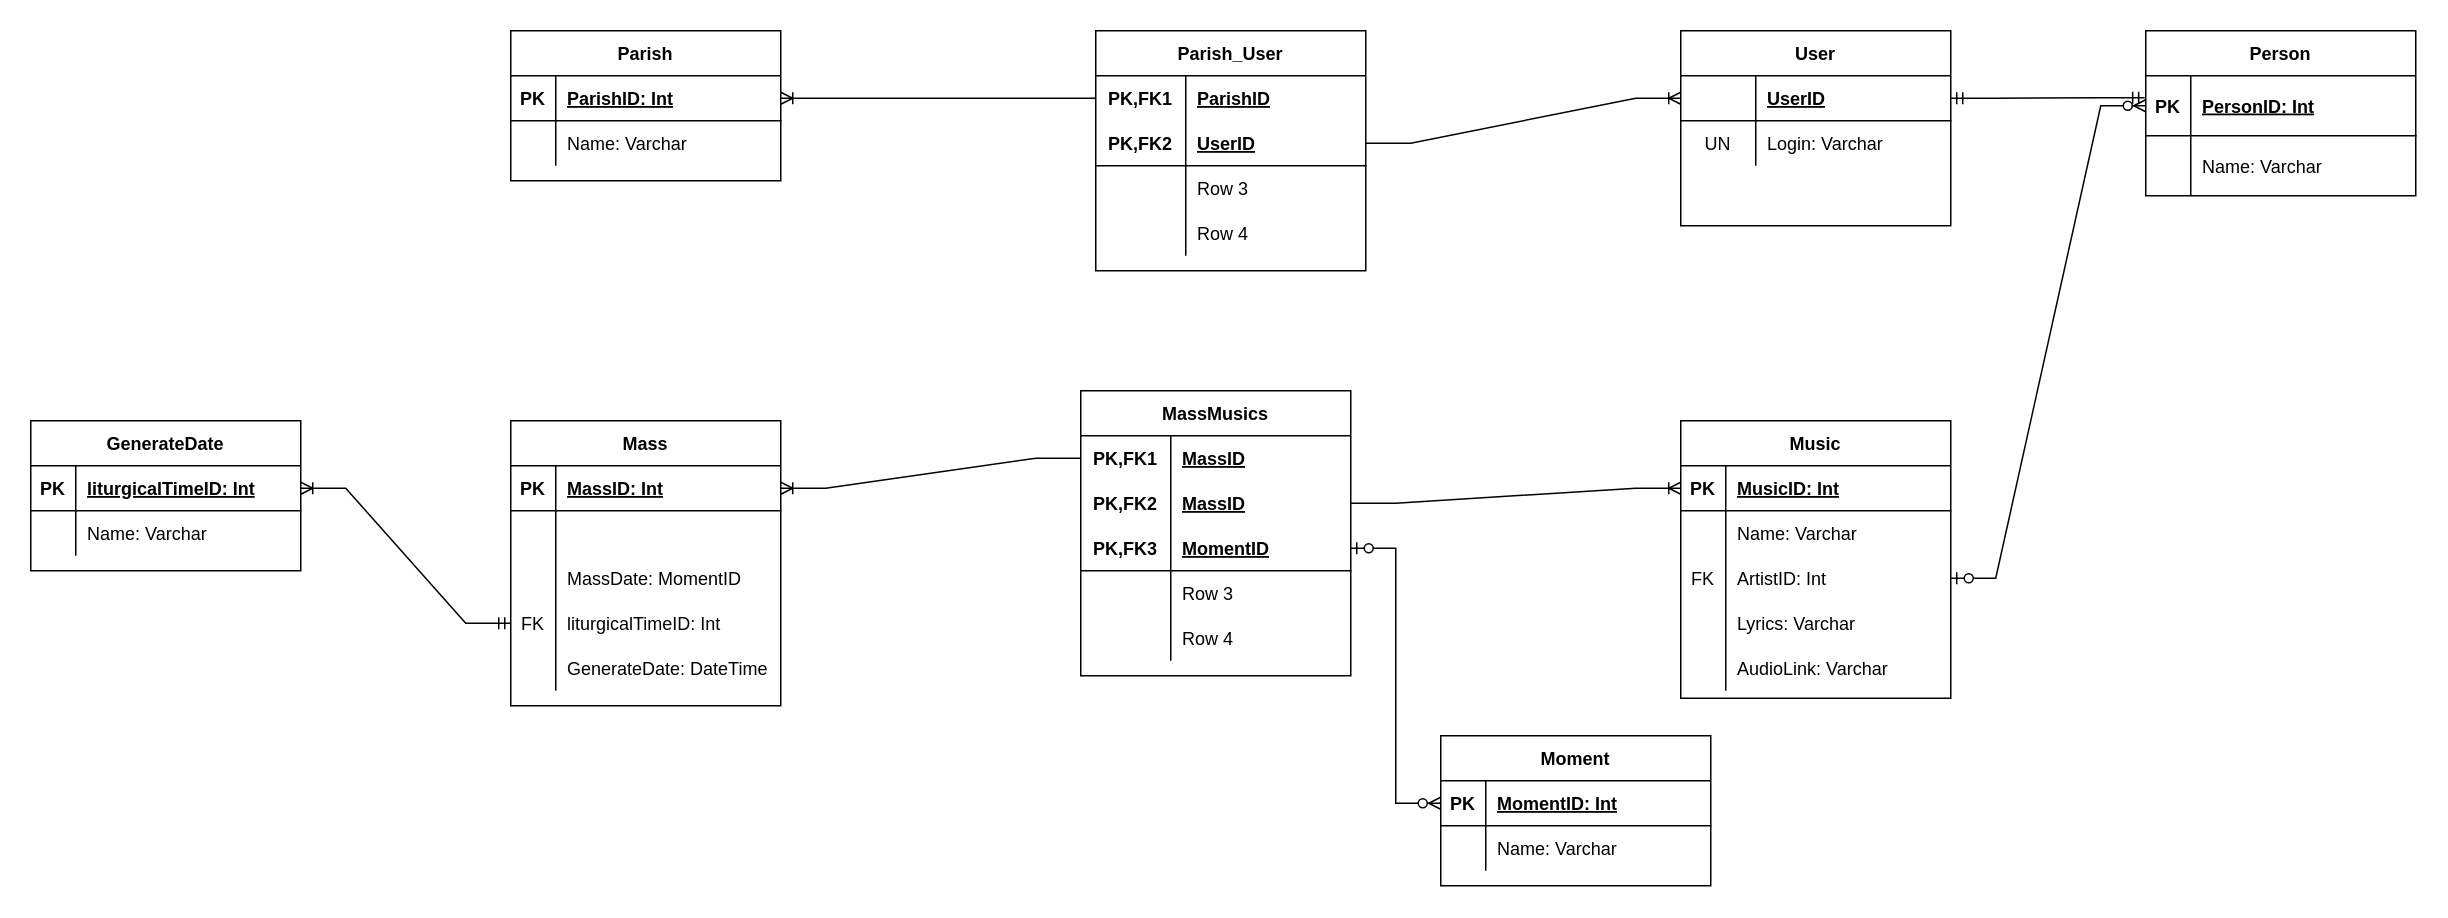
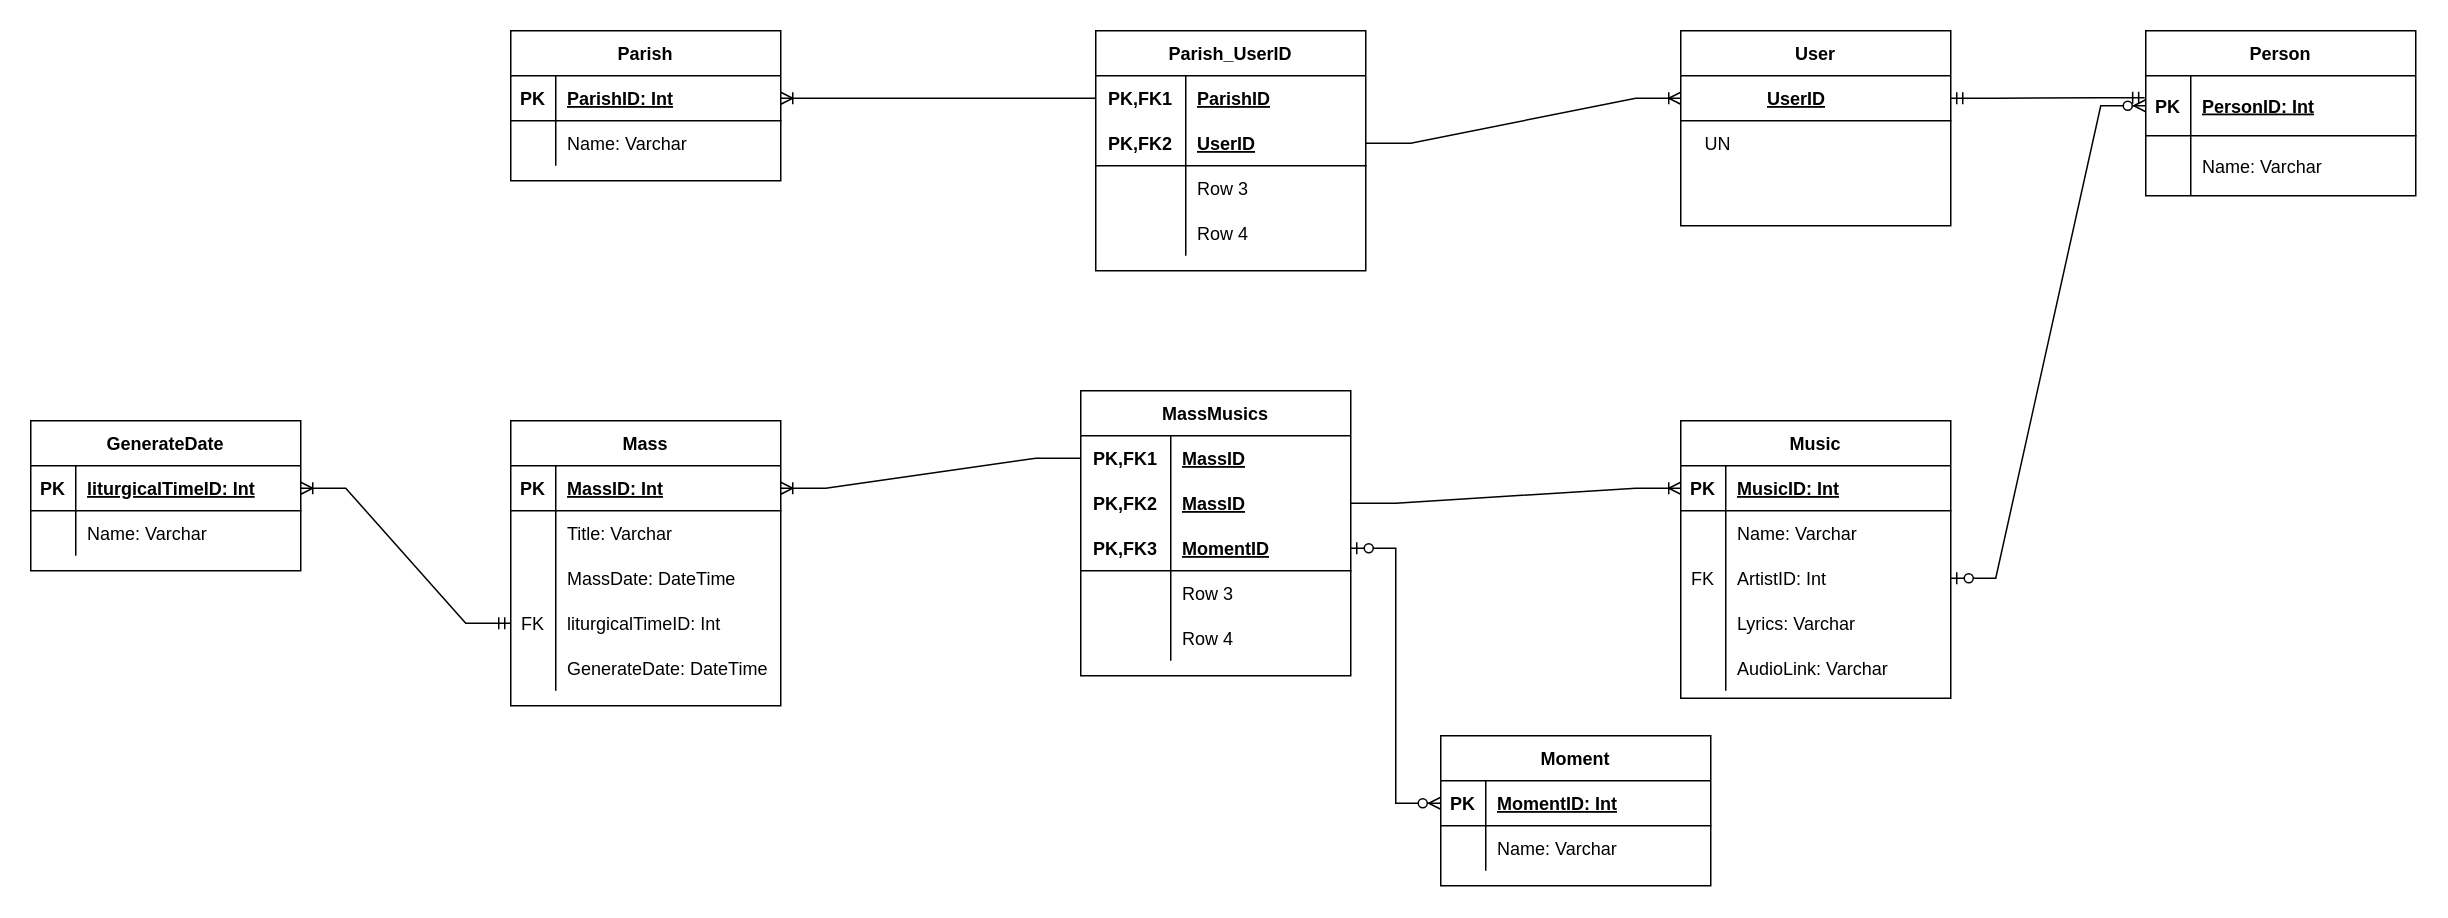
node "Parish_User": label "Parish_User" -> "Parish_UserID"
node "Login: Varchar": removed
node "Title: Varchar": added
node "MassDate: MomentID": label "MassDate: MomentID" -> "MassDate: DateTime"
